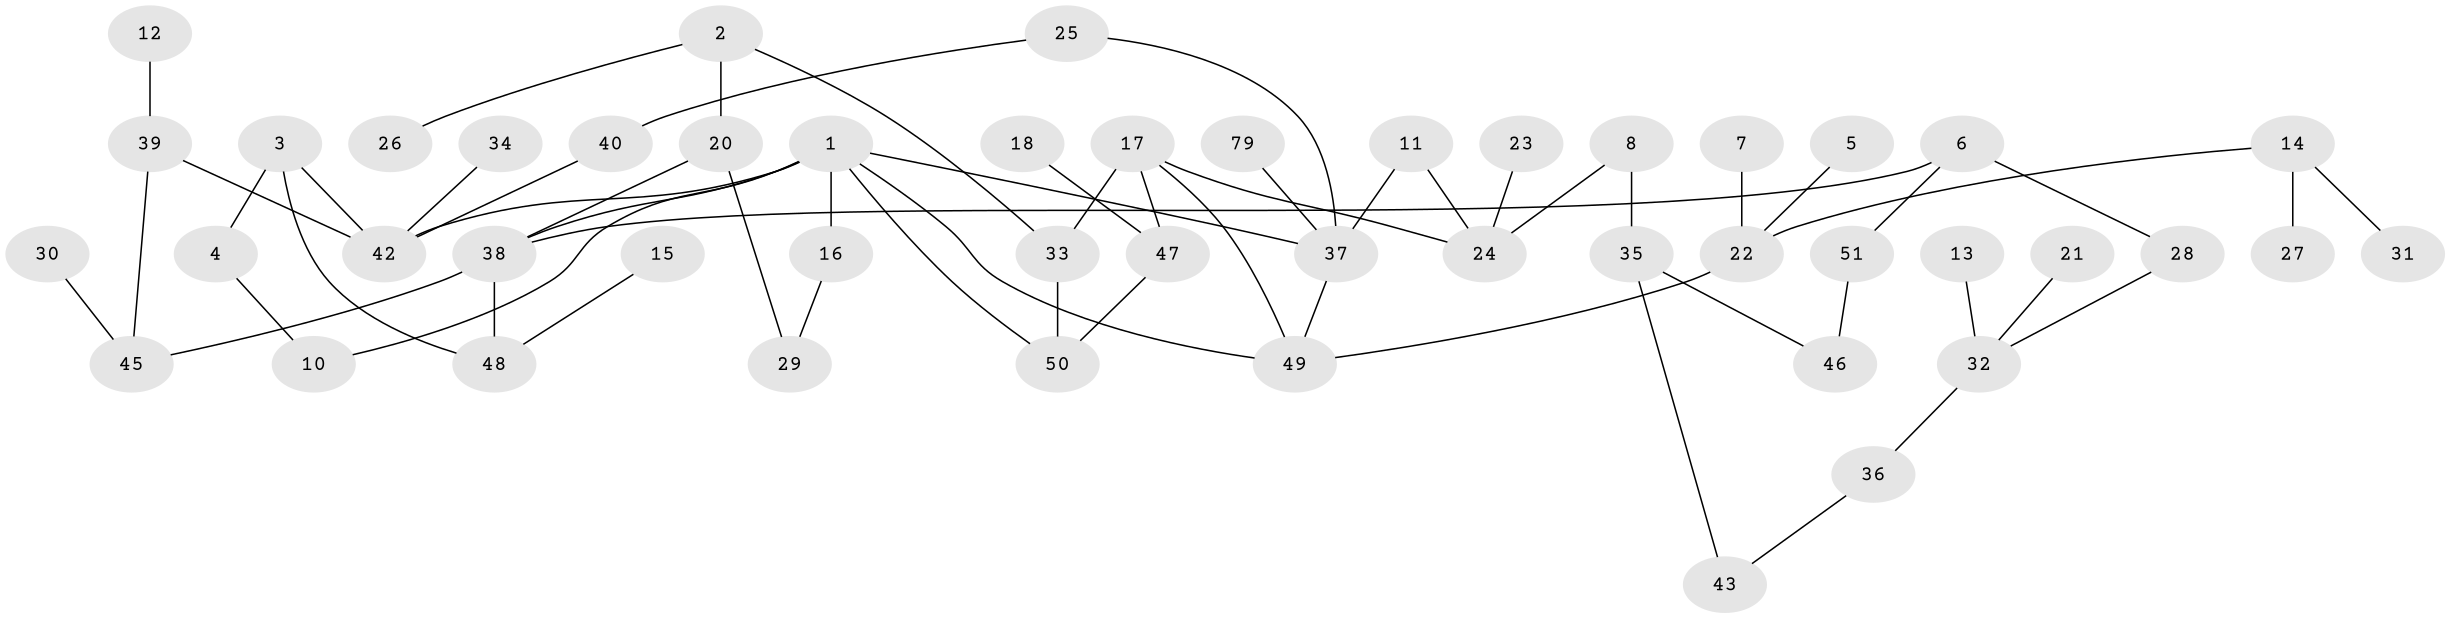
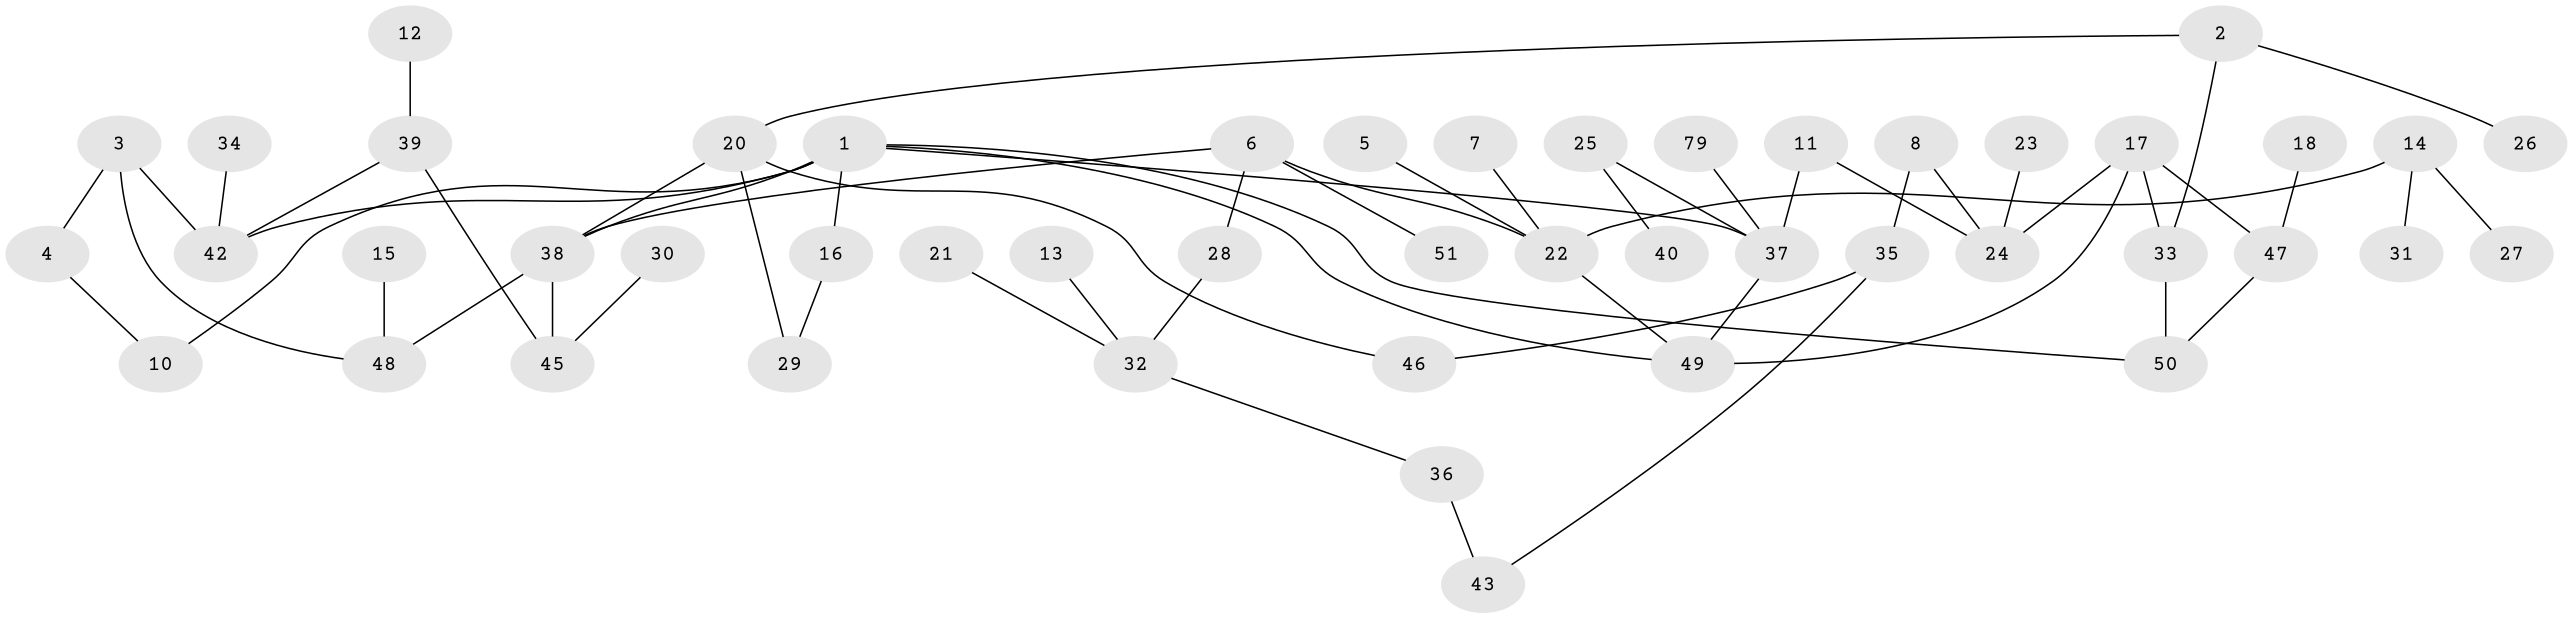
edge "40" -- "42": removed
edge "6" -- "22": added
edge "51" -- "46": now "20" -- "46"
